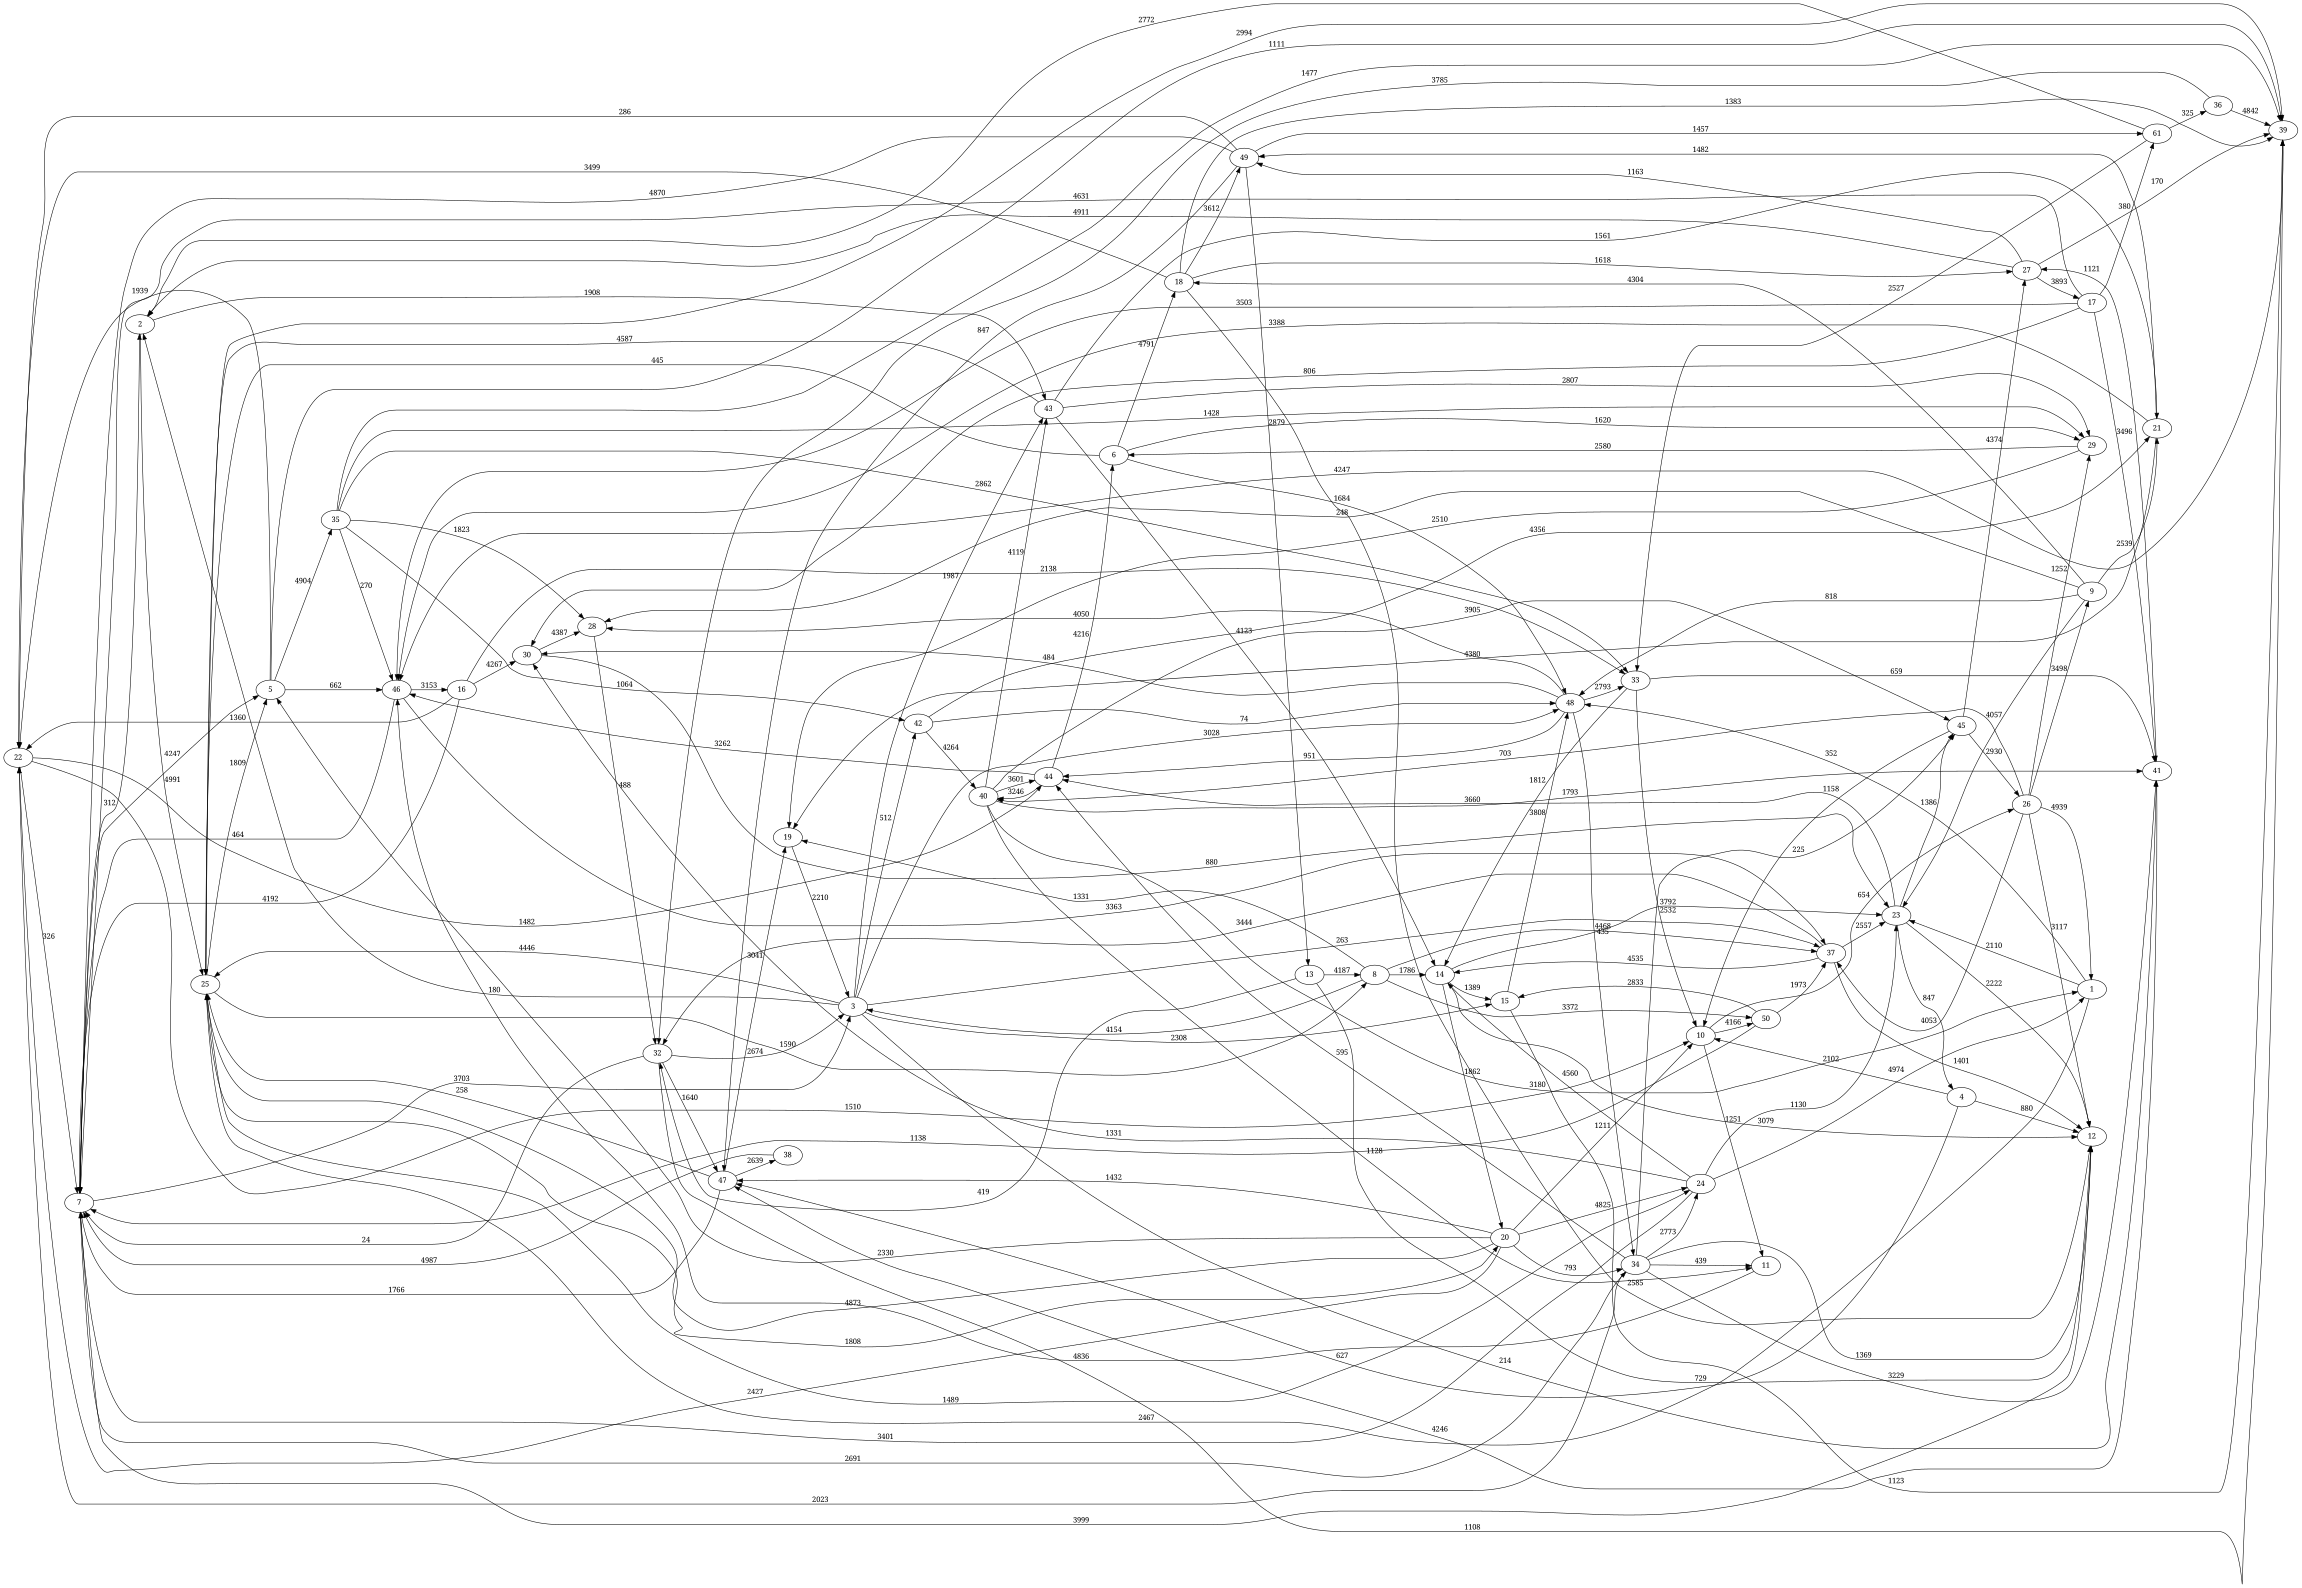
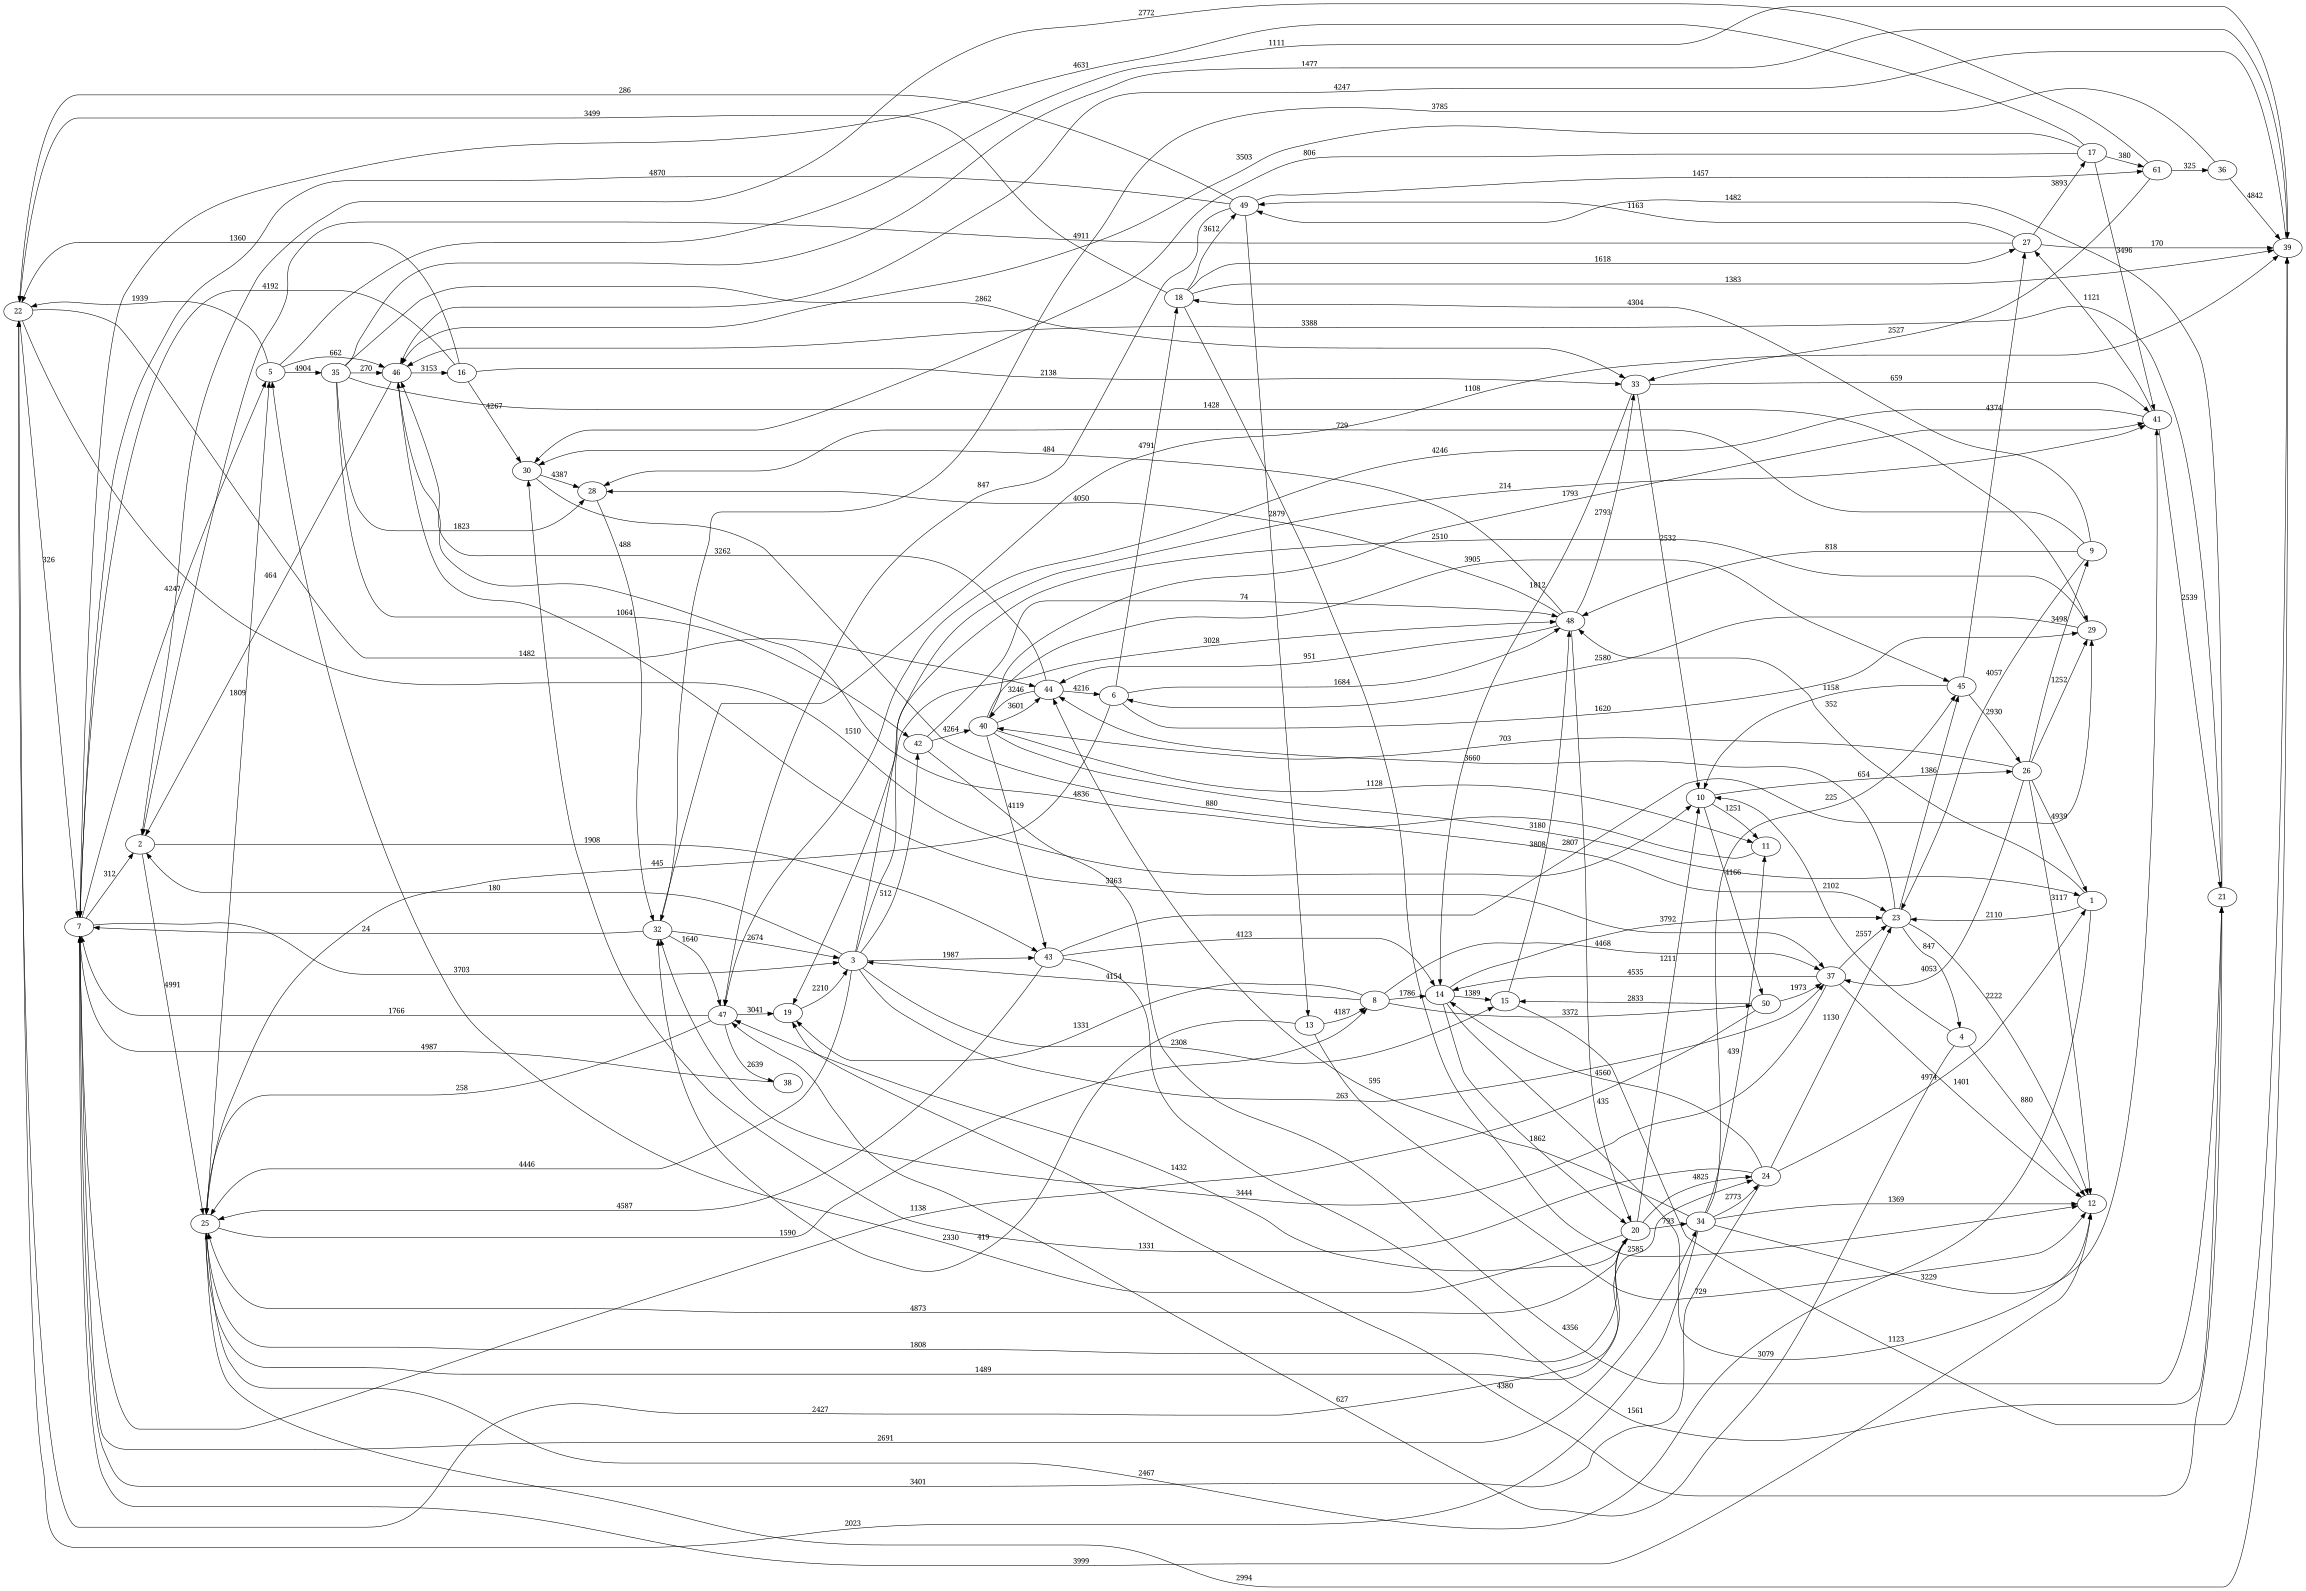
edge "9" -> "21": now "41" -> "21"
edge "9" -> "28": label "248" -> "729"
edge "46" -> "7": now "46" -> "2"
edge "48" -> "34": now "48" -> "20"
